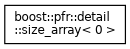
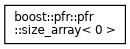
node "boost::pfr::detail ::size_array< 0 >": label "boost::pfr::detail ::size_array< 0 >" -> "boost::pfr::pfr ::size_array< 0 >"
